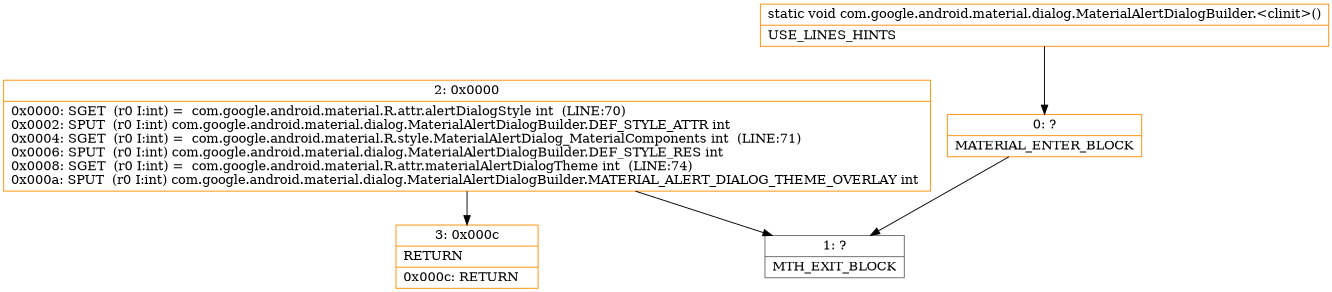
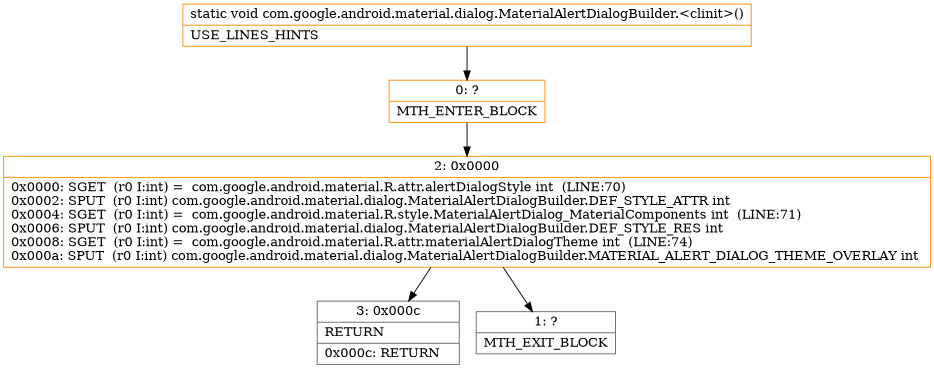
node "0: ?": text "MATERIAL_ENTER_BLOCK" -> "MTH_ENTER_BLOCK"
edge "0: ?" -> "1: ?": now "0: ?" -> "2: 0x0000"
node "3: 0x000c": color darkorange -> gray40
